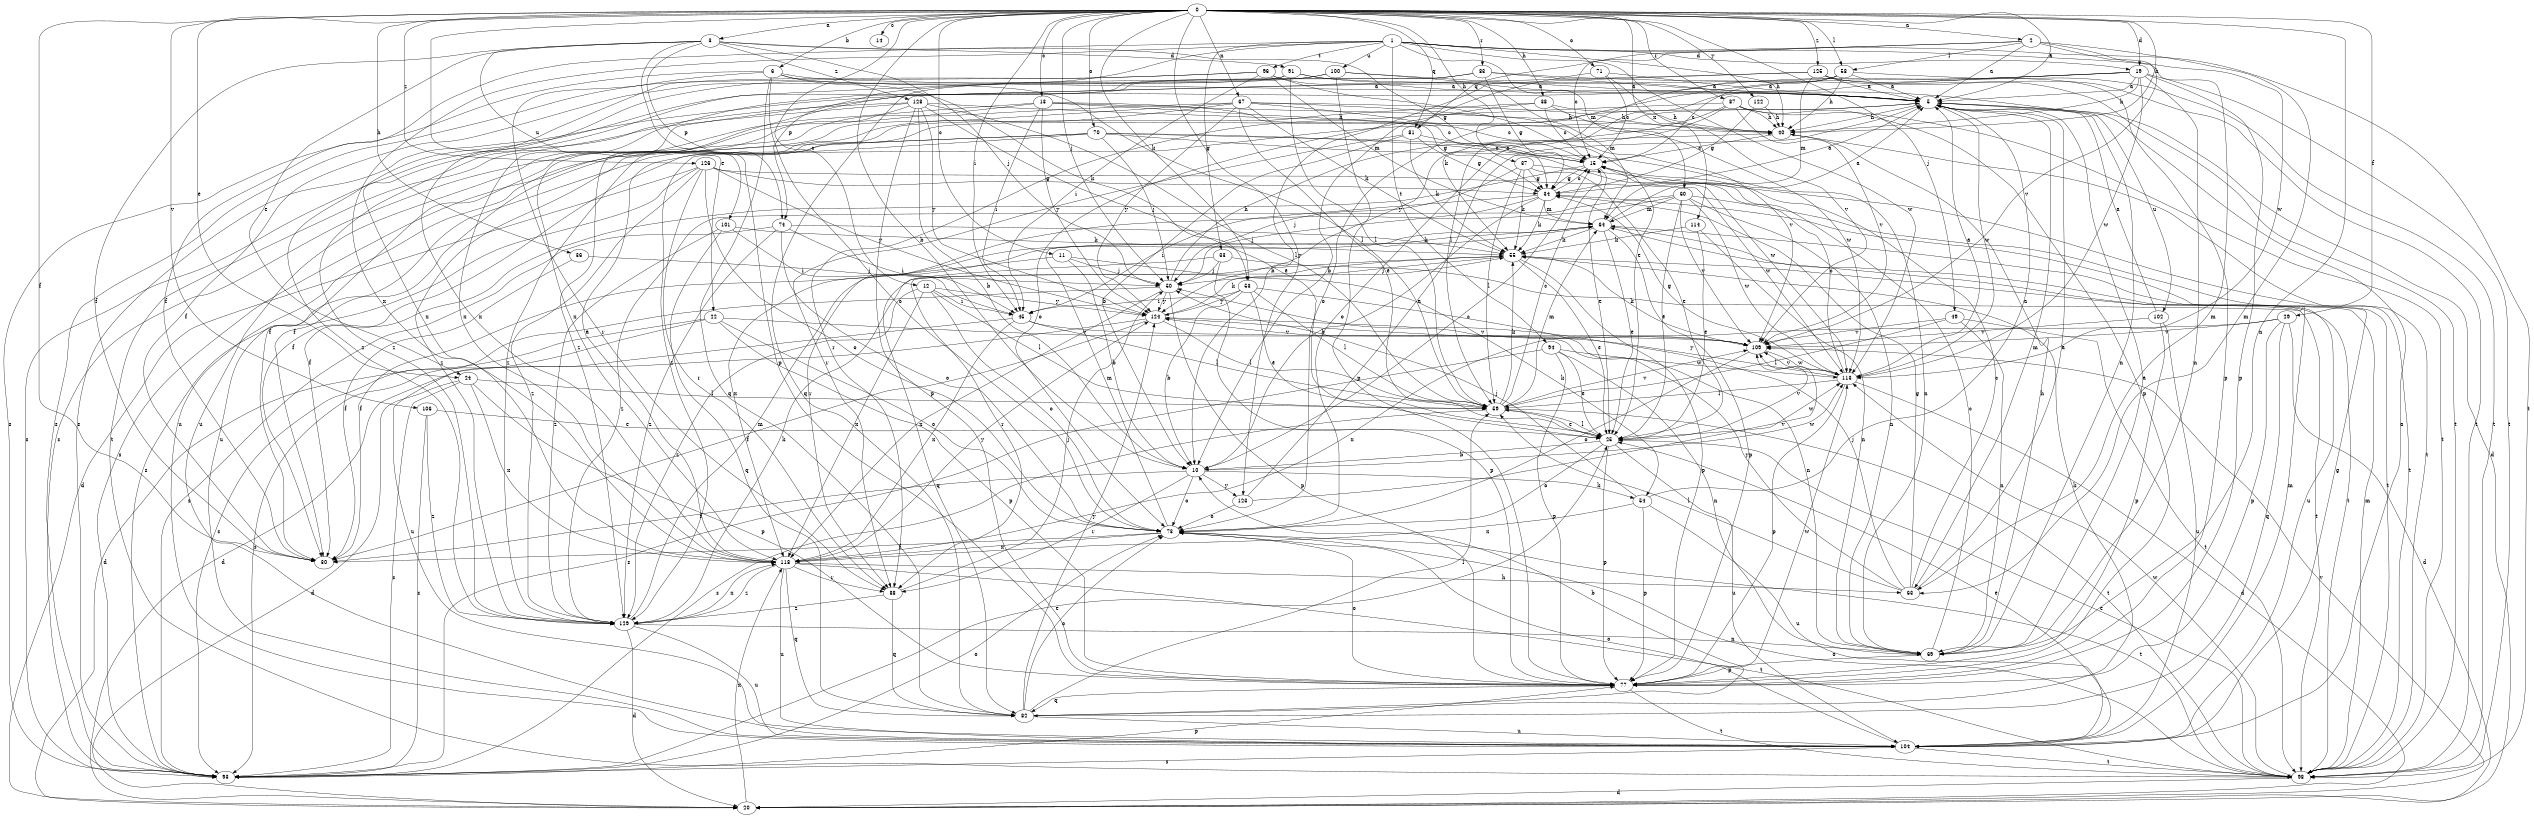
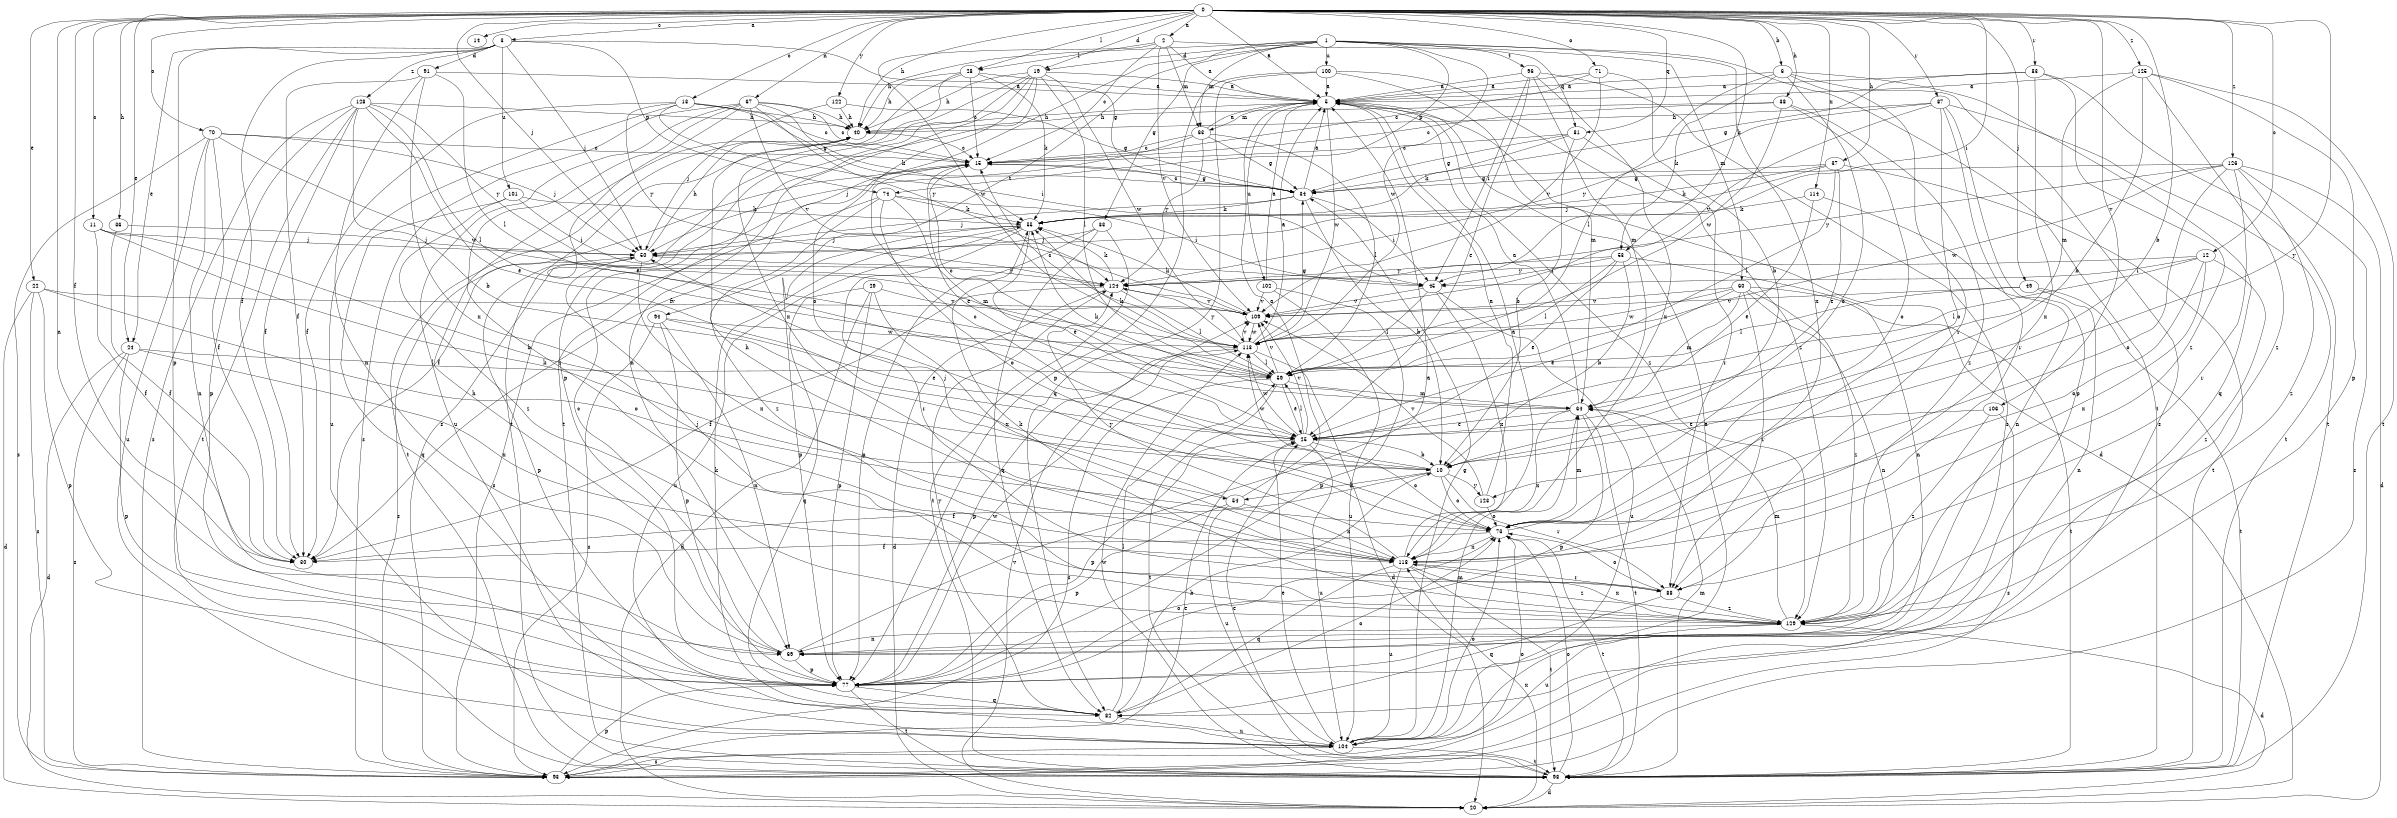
edge "0" -> "29": removed, label "f"
node "58": label "58" -> "28"
edge "122" -> "50": added, label "j"
edge "34" -> "64": now "74" -> "64"
edge "109" -> "73": now "88" -> "73"
edge "118" -> "63": now "118" -> "40"
